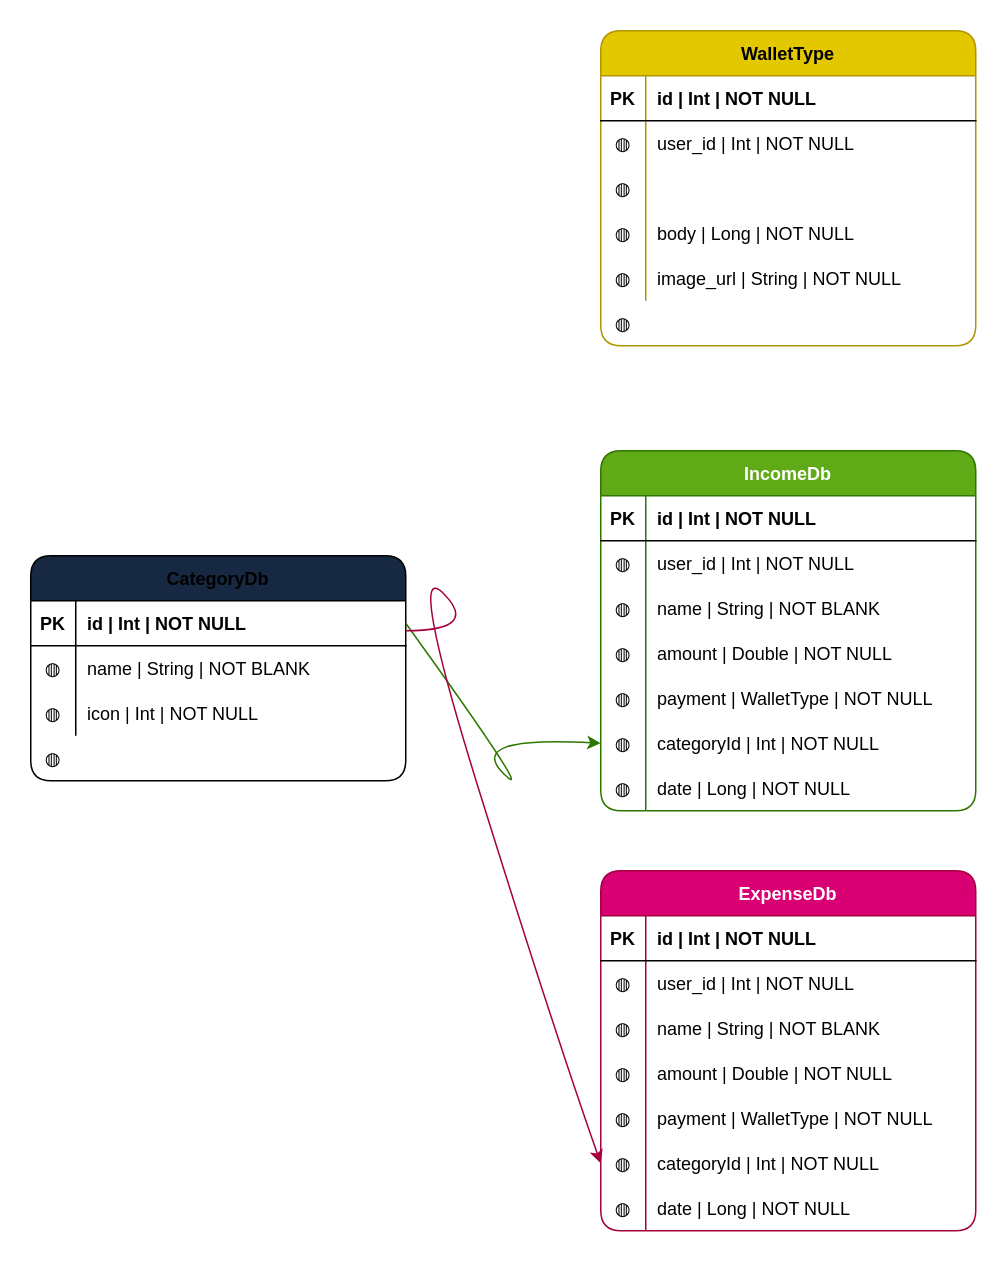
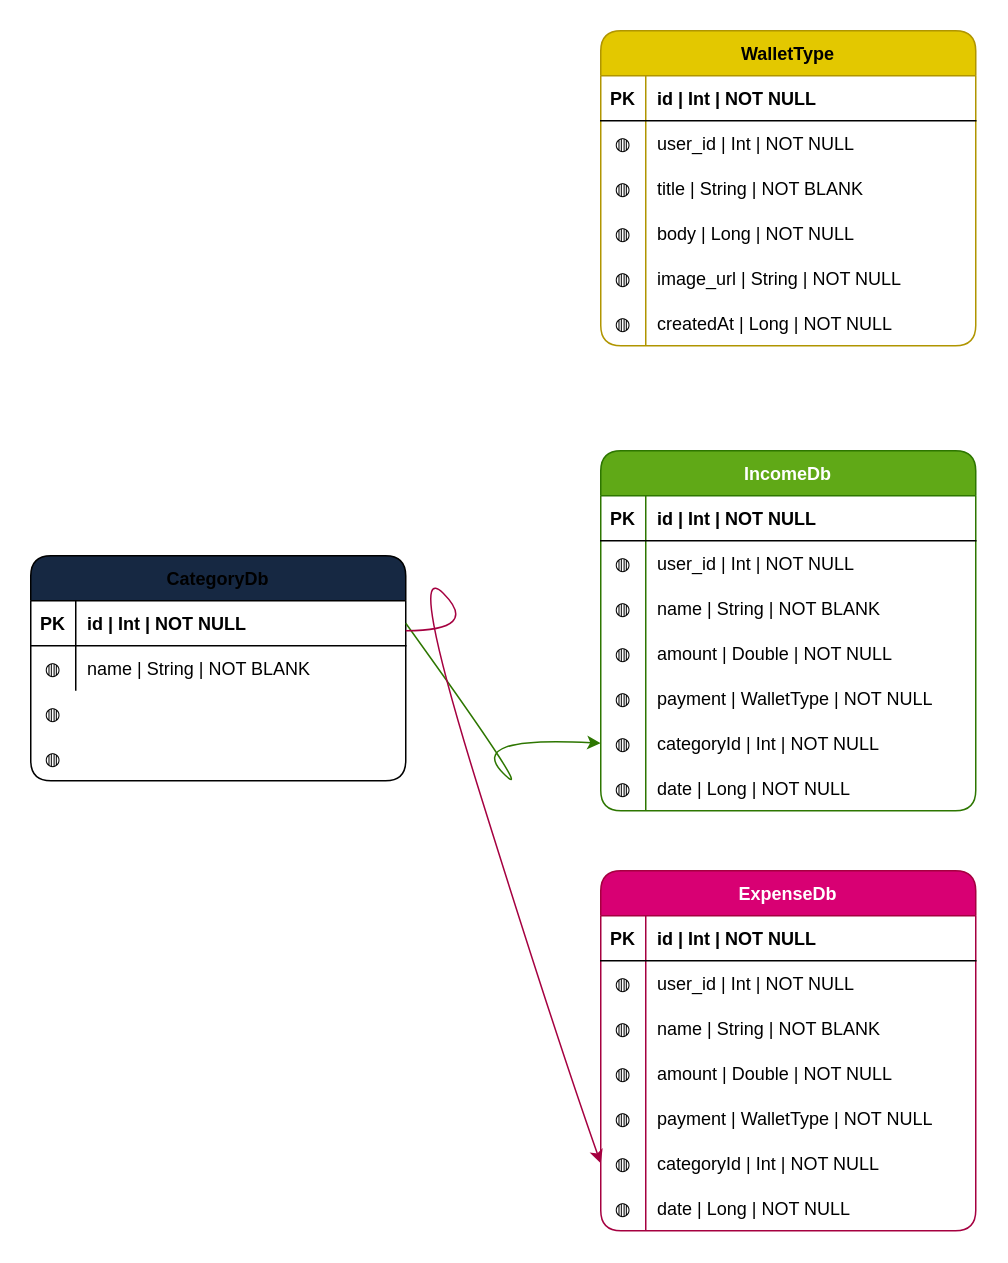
node "title | String | NOT BLANK": added
node "createdAt | Long | NOT NULL": added
node "icon | Int | NOT NULL": removed
